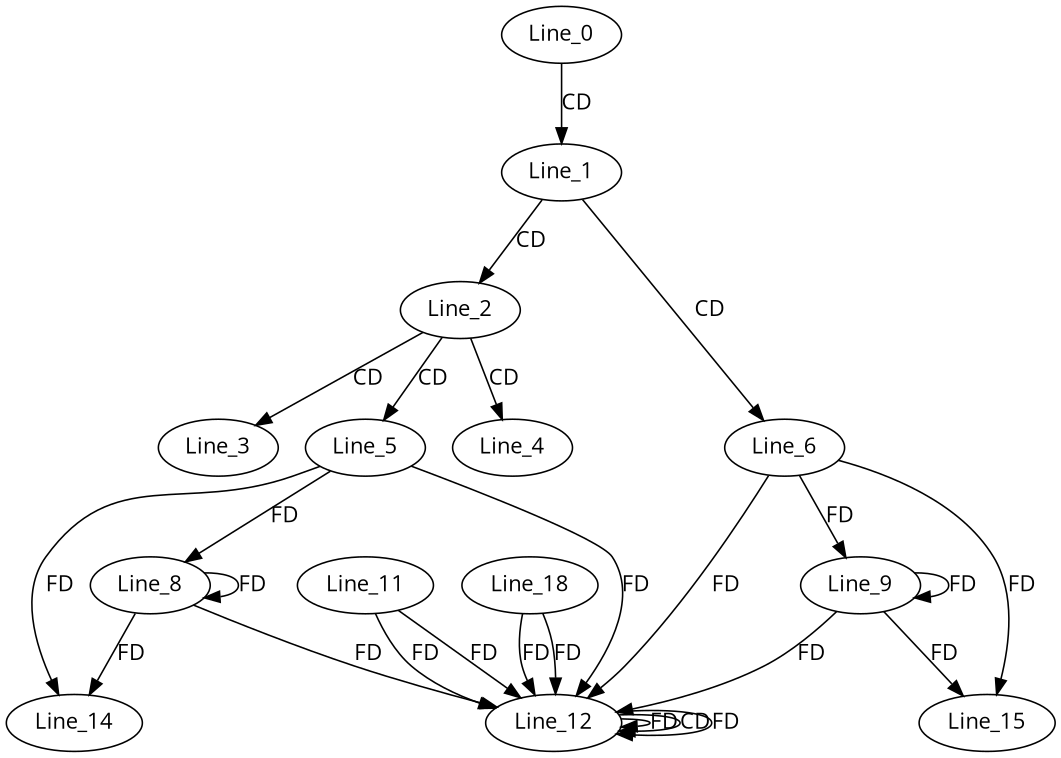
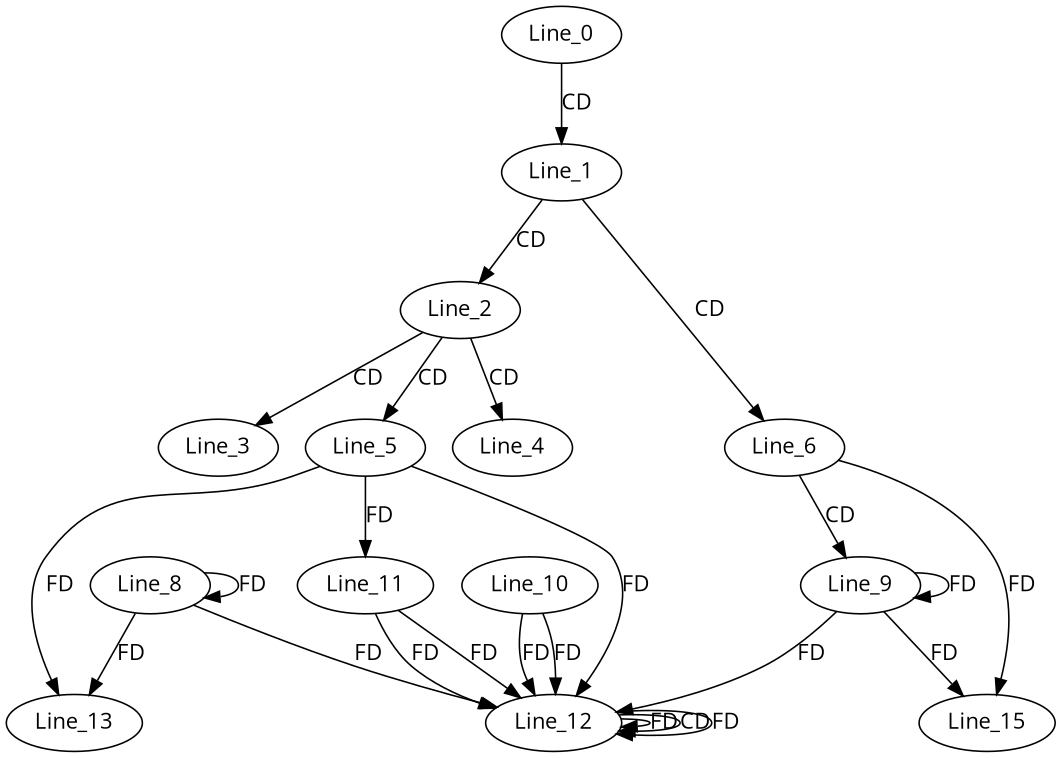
edge "Line_5" -> "Line_8": now "Line_5" -> "Line_11"
edge "Line_6" -> "Line_9": label "FD" -> "CD"
node "Line_18": label "Line_18" -> "Line_10"
edge "Line_6" -> "Line_12": removed, label "FD"
node "Line_14": label "Line_14" -> "Line_13"
